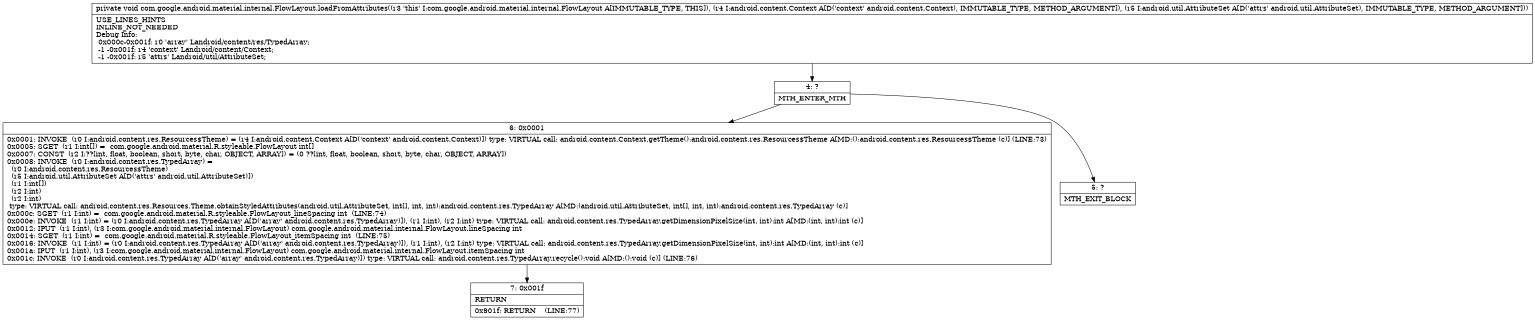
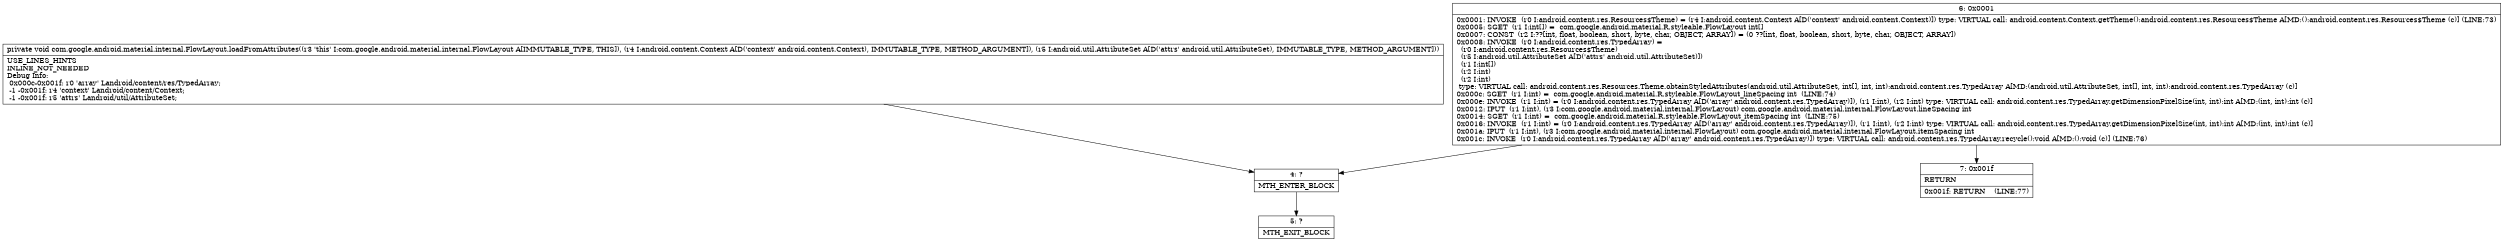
node "4: ?": text "MTH_ENTER_MTH" -> "MTH_ENTER_BLOCK"
edge "4: ?" -> "6: 0x0001": reversed
node "7: 0x001f": text "0x901f: RETURN    (LINE:77)" -> "0x001f: RETURN    (LINE:77)"
